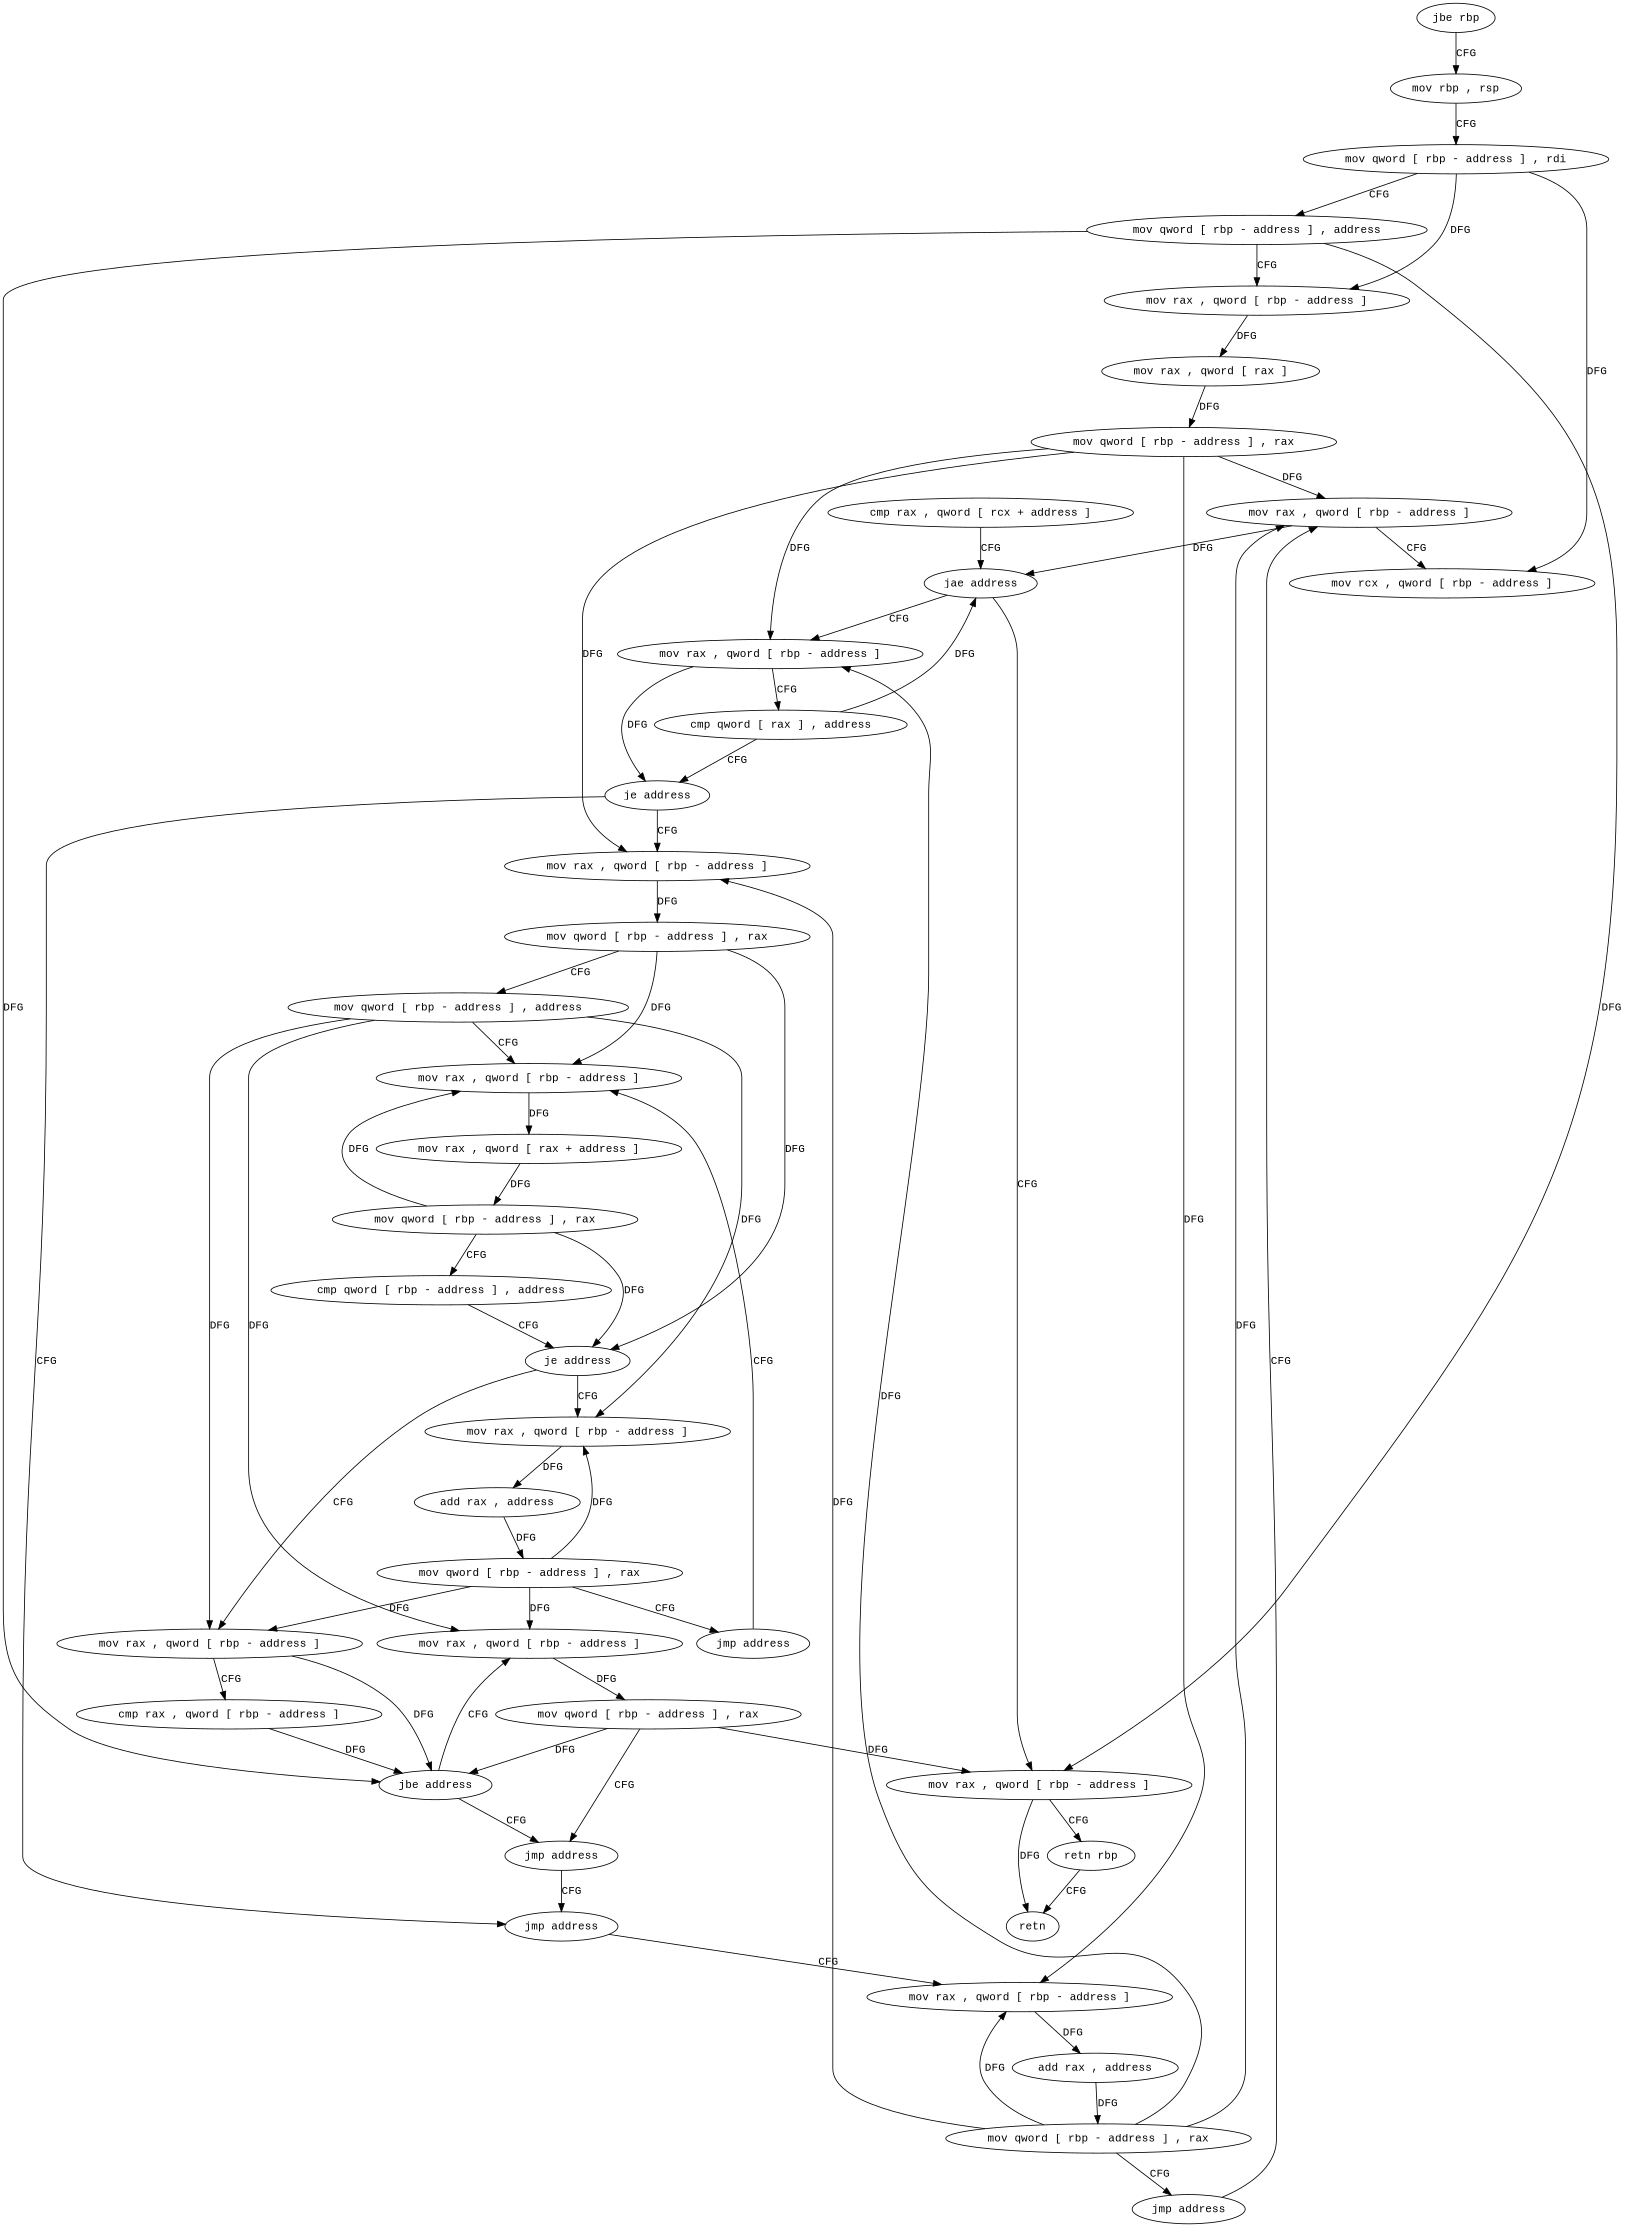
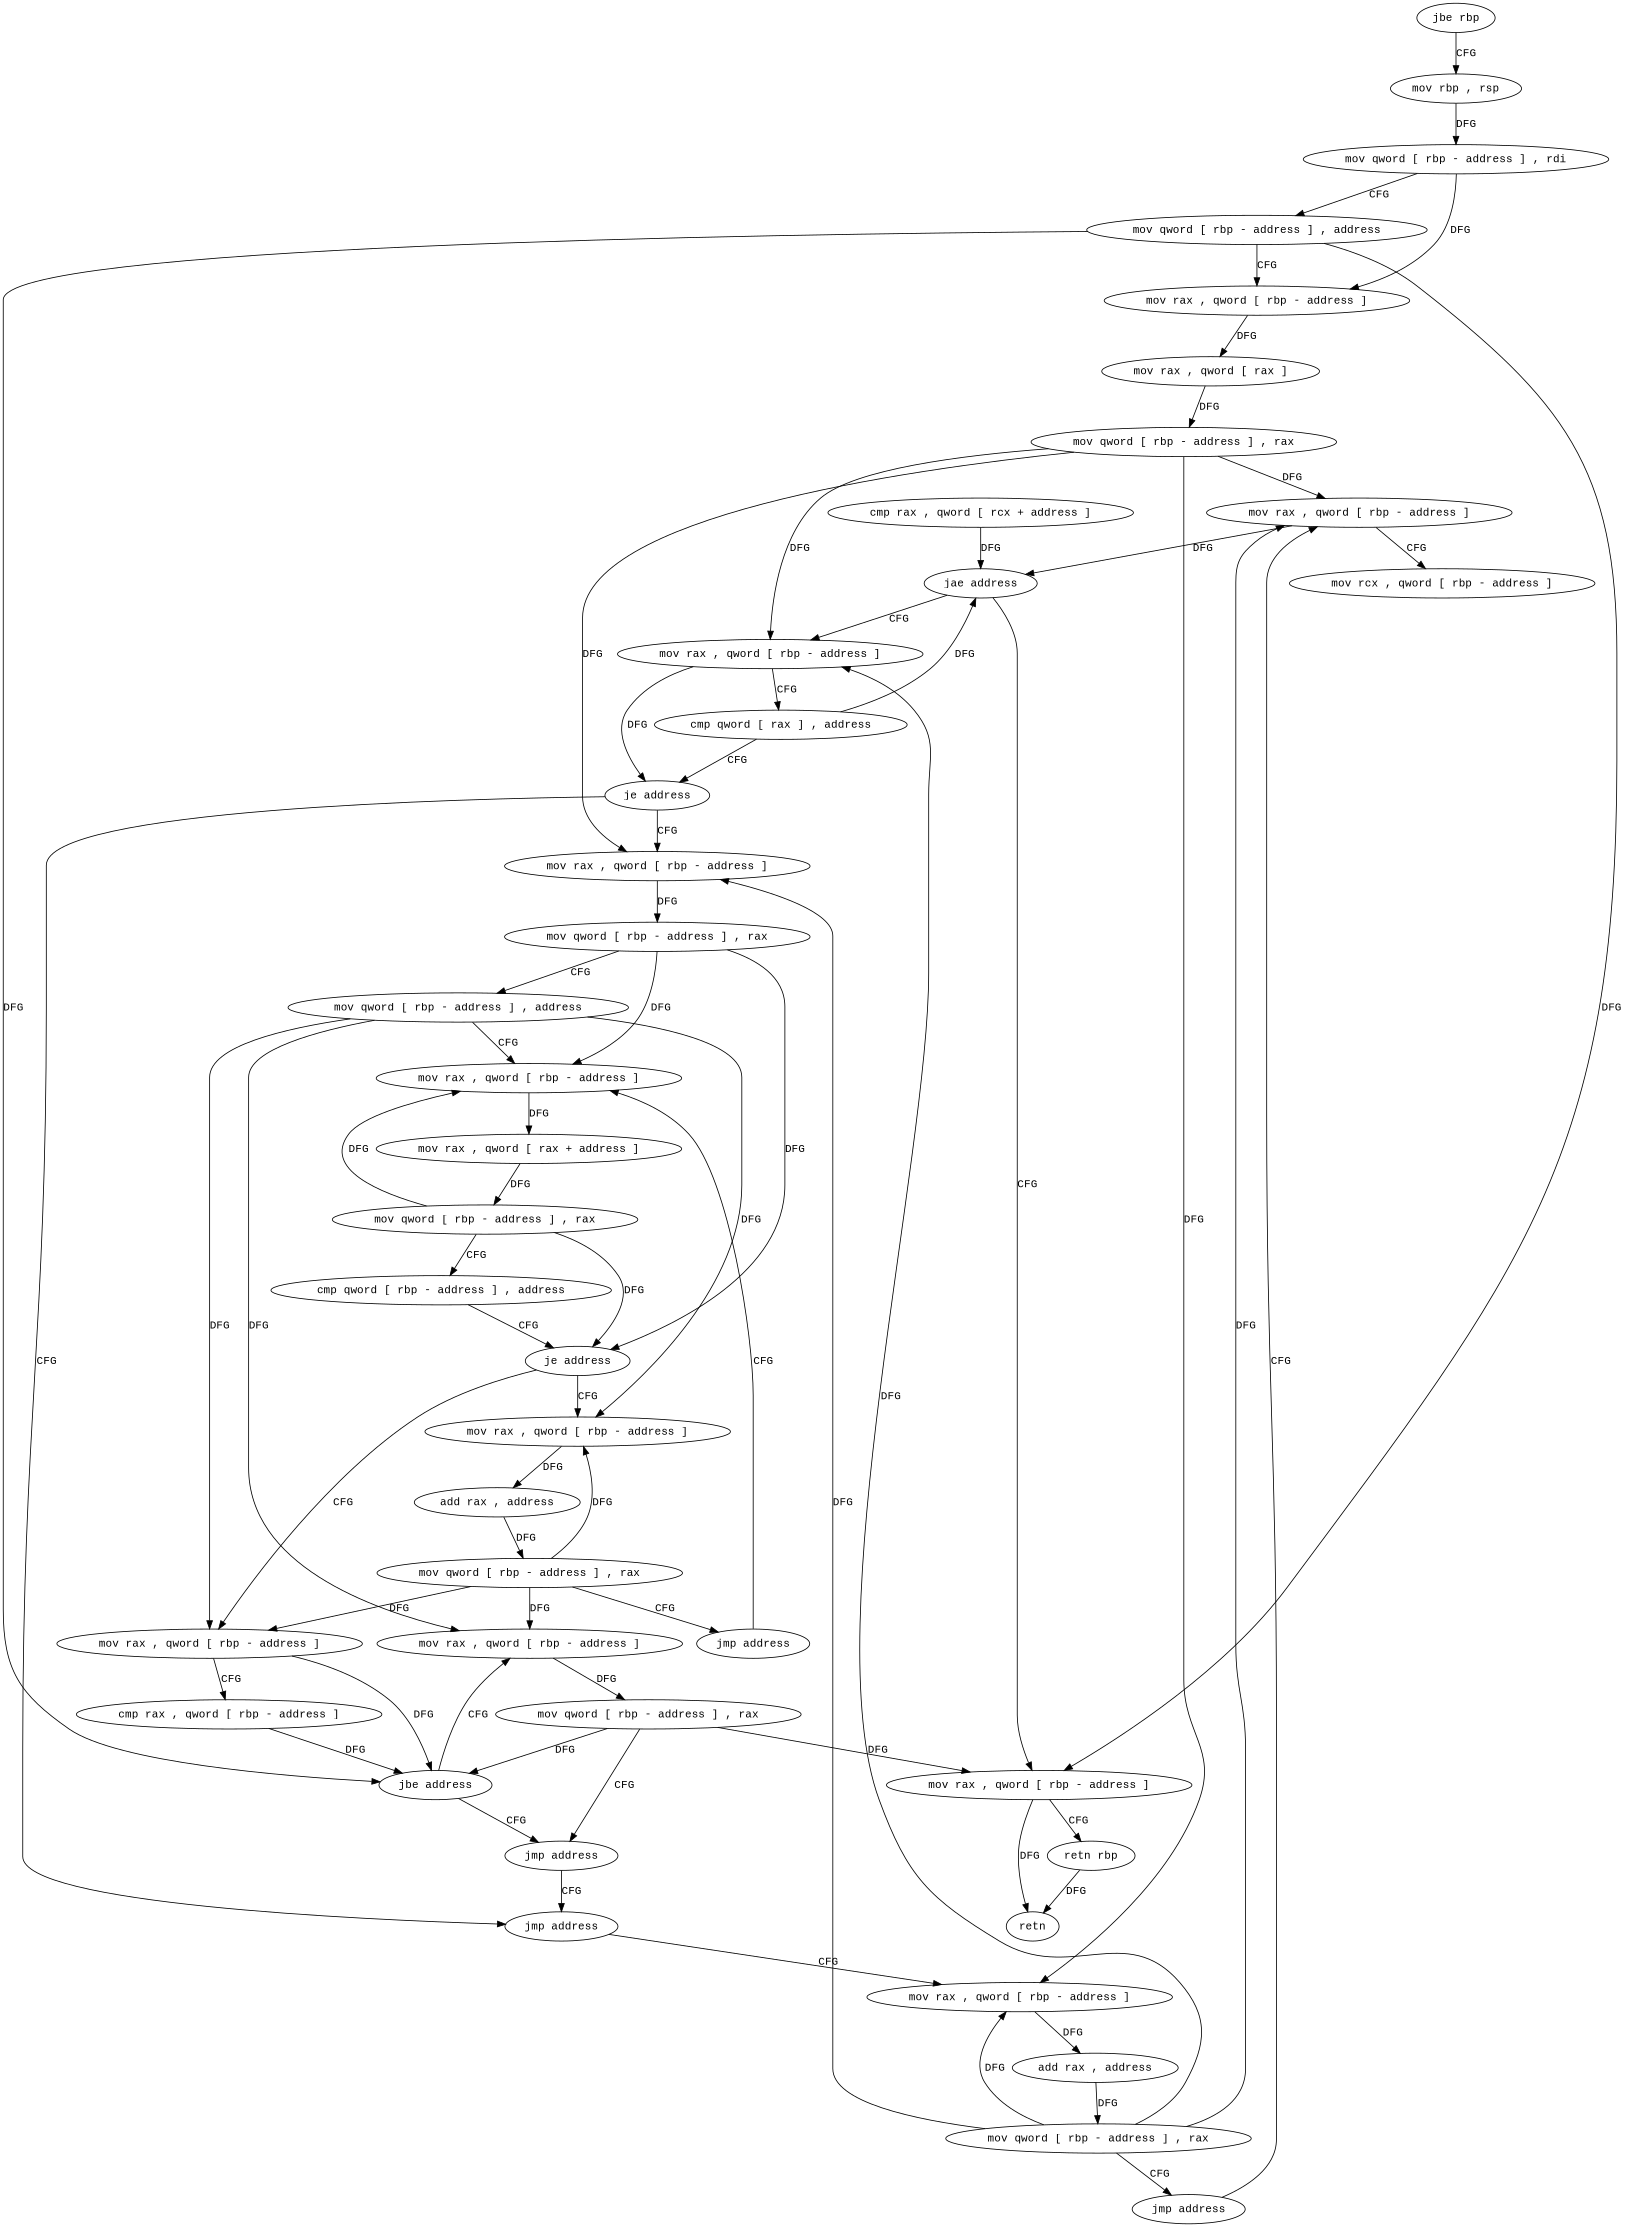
edge "mov rbp , rsp" -> "mov qword [ rbp - address ] , rdi": label "CFG" -> "DFG"
edge "mov qword [ rbp - address ] , rdi" -> "mov rcx , qword [ rbp - address ]": removed, label "DFG"
edge "cmp rax , qword [ rcx + address ]" -> "jae address": label "CFG" -> "DFG"
edge "retn rbp" -> "retn": label "CFG" -> "DFG"
